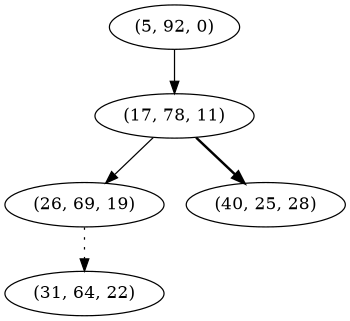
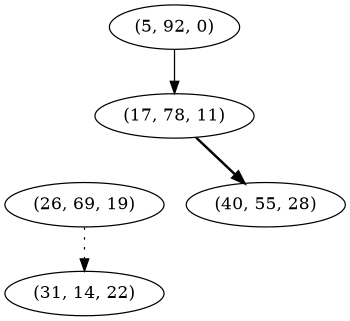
edge "(17, 78, 11)" -> "(26, 69, 19)": removed
node "(40, 25, 28)": label "(40, 25, 28)" -> "(40, 55, 28)"
node "(31, 64, 22)": label "(31, 64, 22)" -> "(31, 14, 22)"
